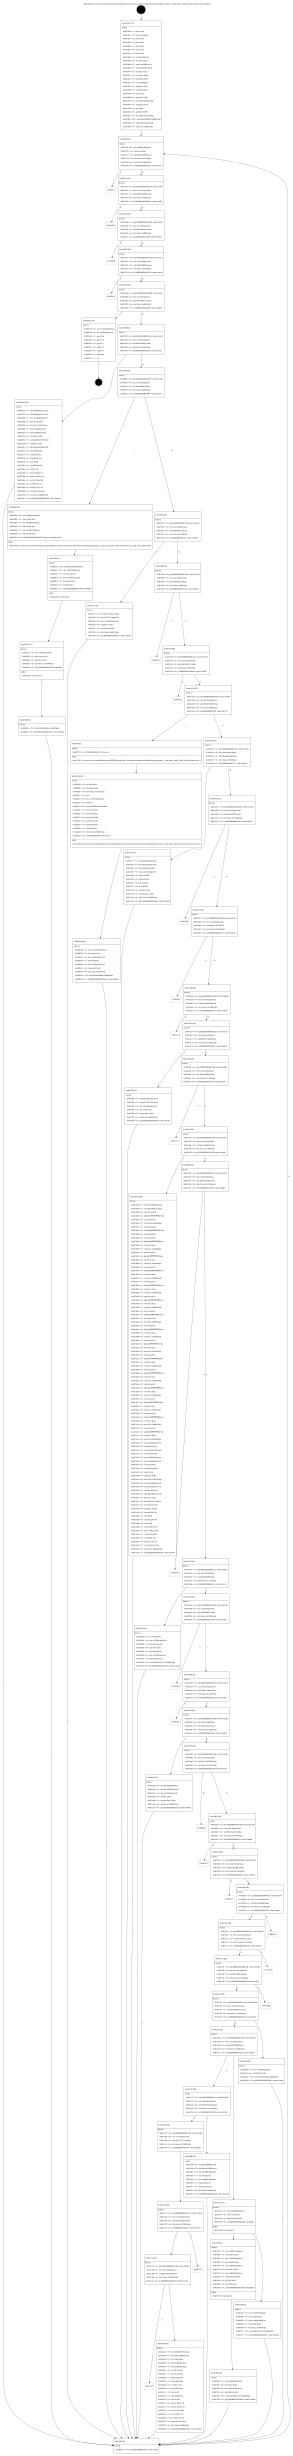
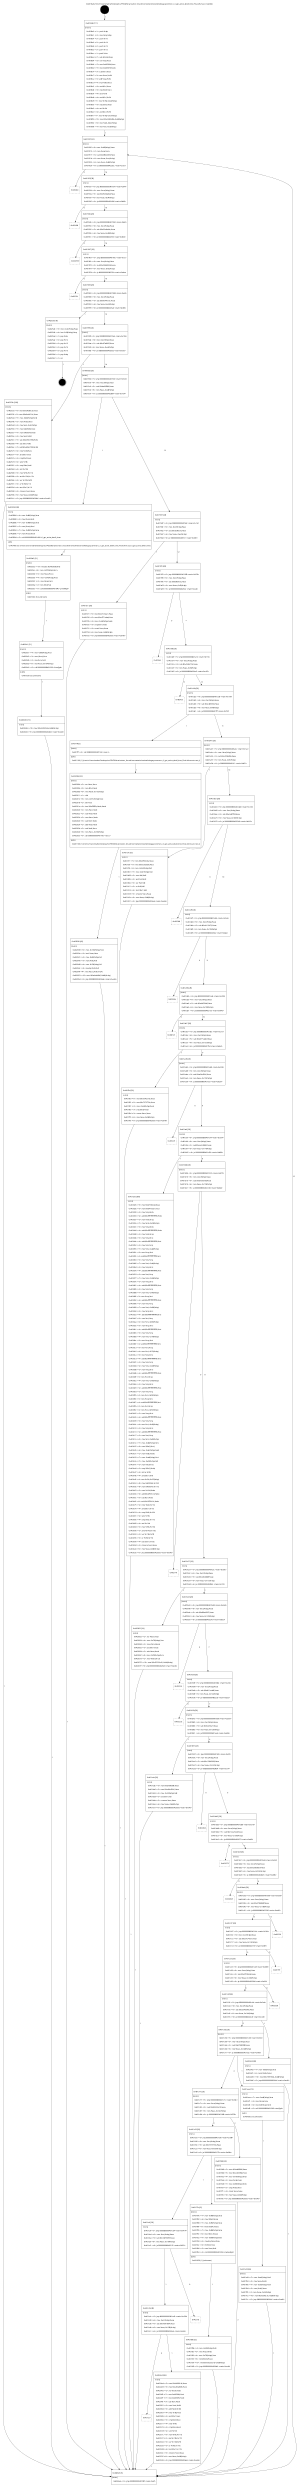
edge "0x401eea [19]" -> "0x401f7b [61]": now "0x401c93 [28]" -> "0x401f7b [61]"
